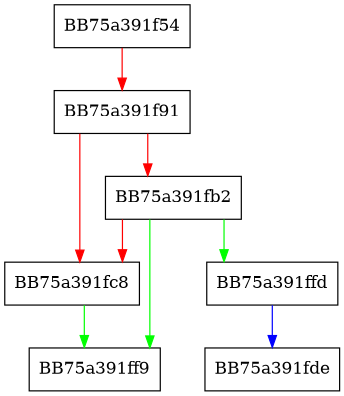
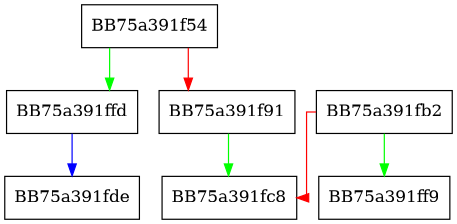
edge "BB75a391f91" -> "BB75a391fb2": removed
edge "BB75a391f91" -> "BB75a391fc8": color red -> green
edge "BB75a391fb2" -> "BB75a391ffd": now "BB75a391f54" -> "BB75a391ffd"
edge "BB75a391fc8" -> "BB75a391ff9": removed
